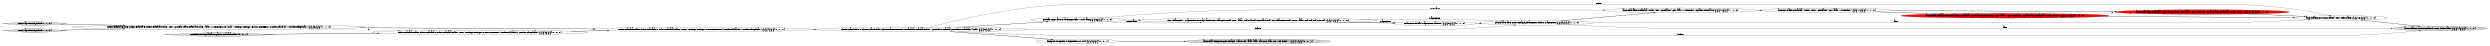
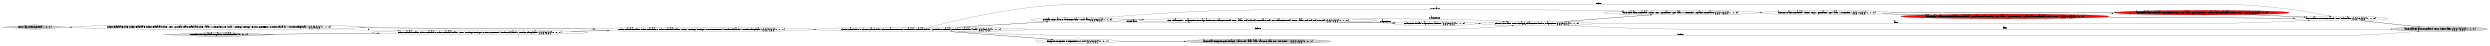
node "testSwapWriteOnlyIndex['0', '1', '0']": removed
